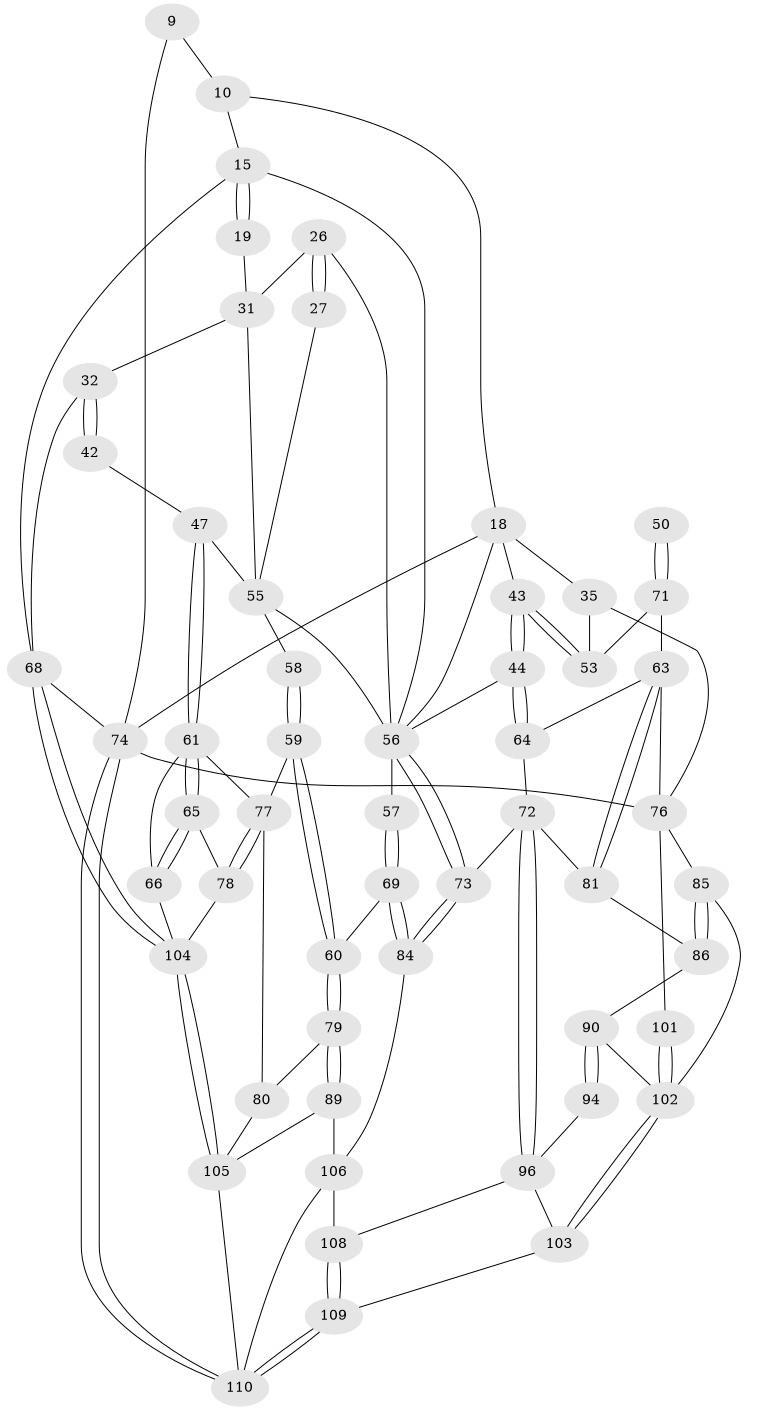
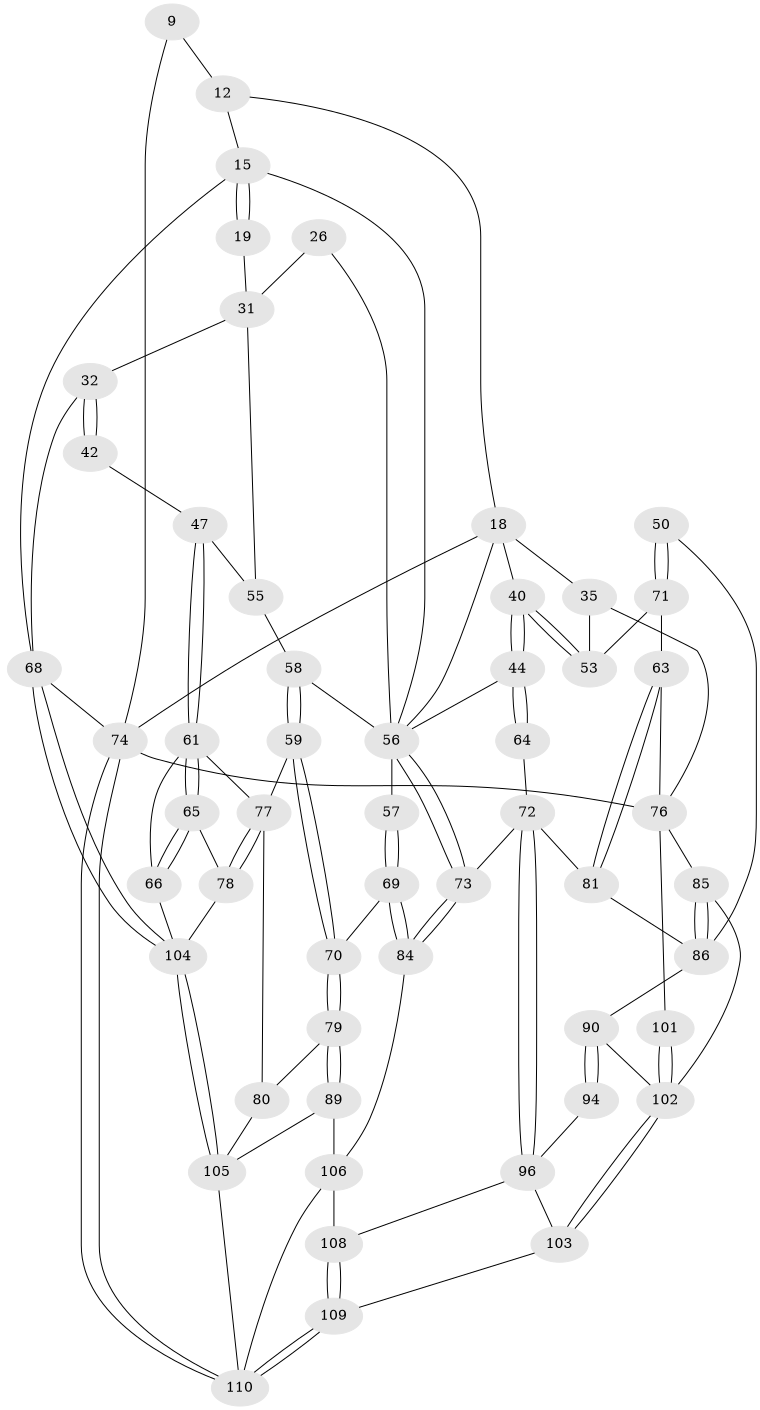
node "10": label "10" -> "12"
node "27": removed
node "43": label "43" -> "40"
edge "55" -- "56": now "58" -- "56"
edge "63" -- "64": removed
edge "50" -- "86": added
node "60": label "60" -> "70"
